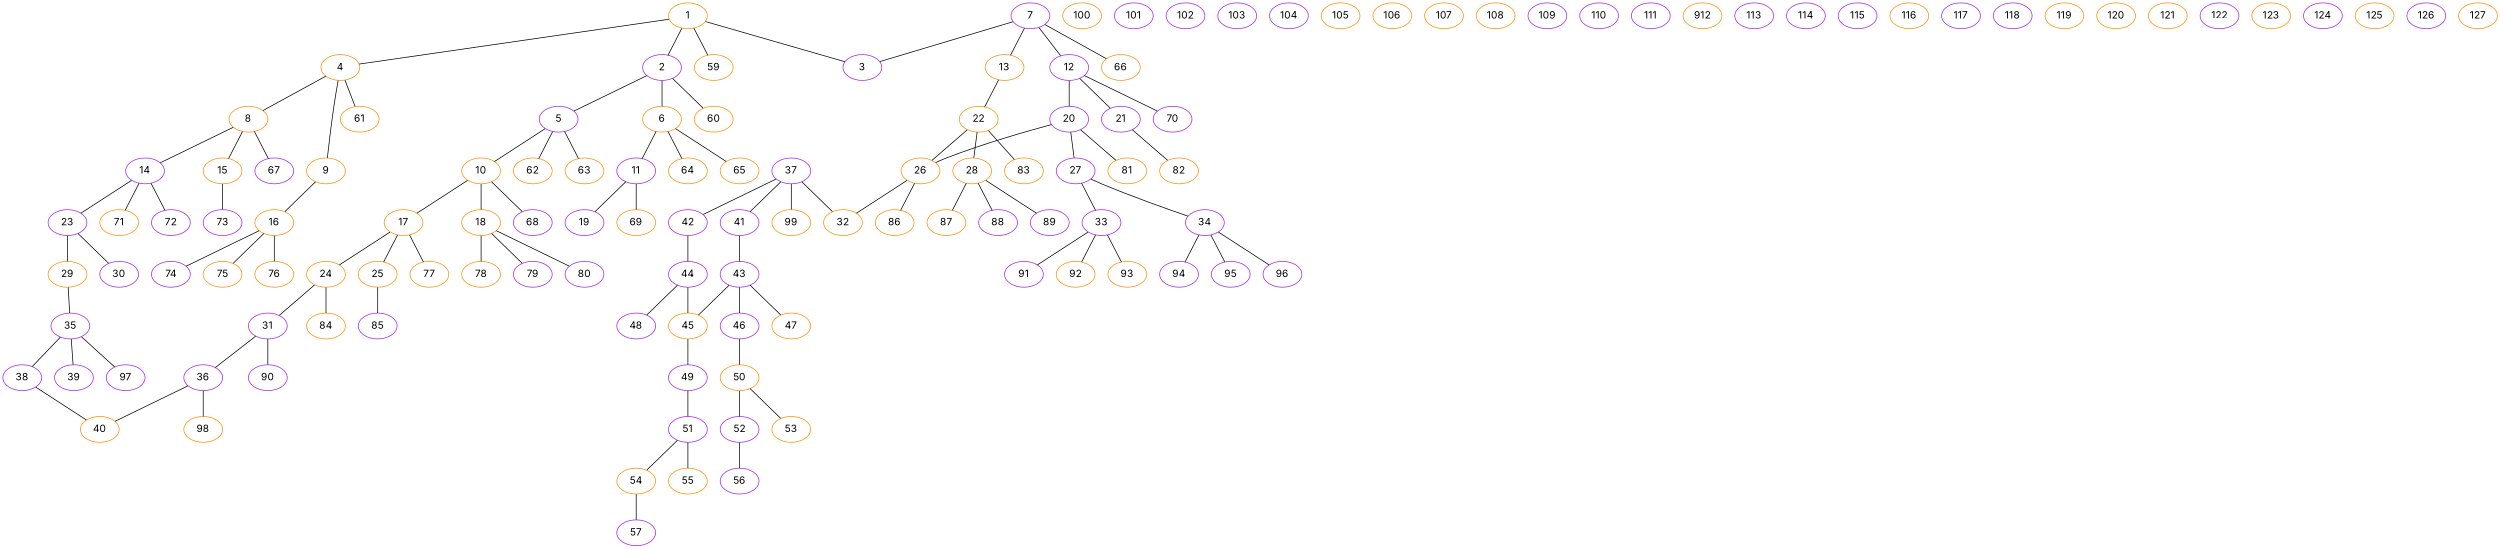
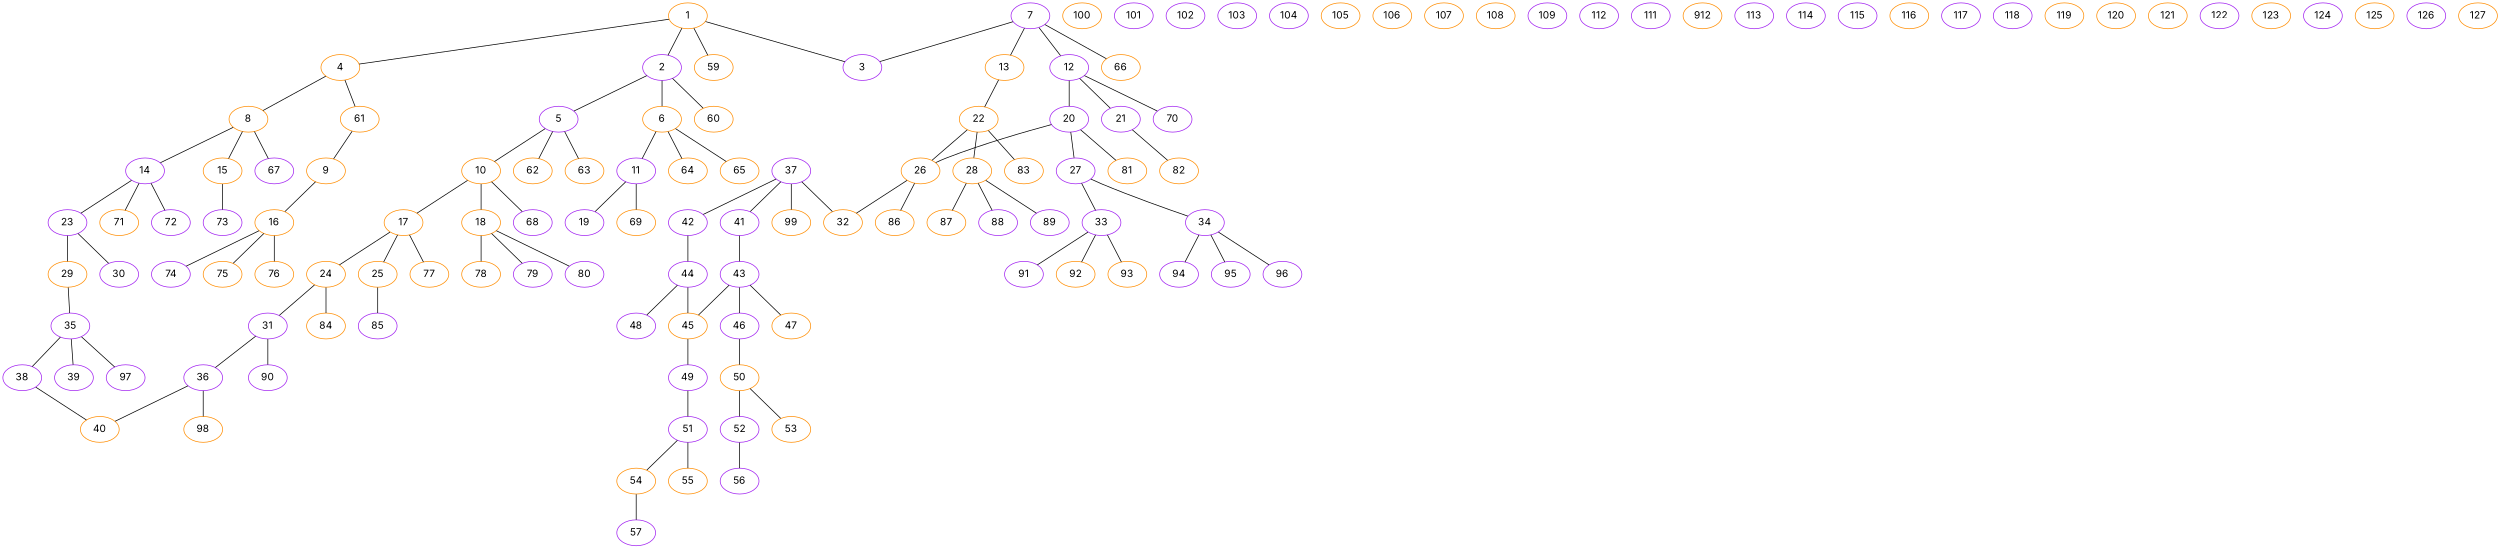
node "110": label "110" -> "112"
edge "4" -- "9": now "61" -- "9"
